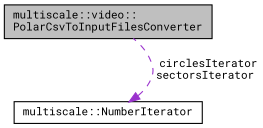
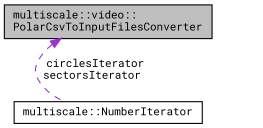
edge "multiscale::video:: PolarCsvToInputFilesConverter" -> "multiscale::NumberIterator": reversed
